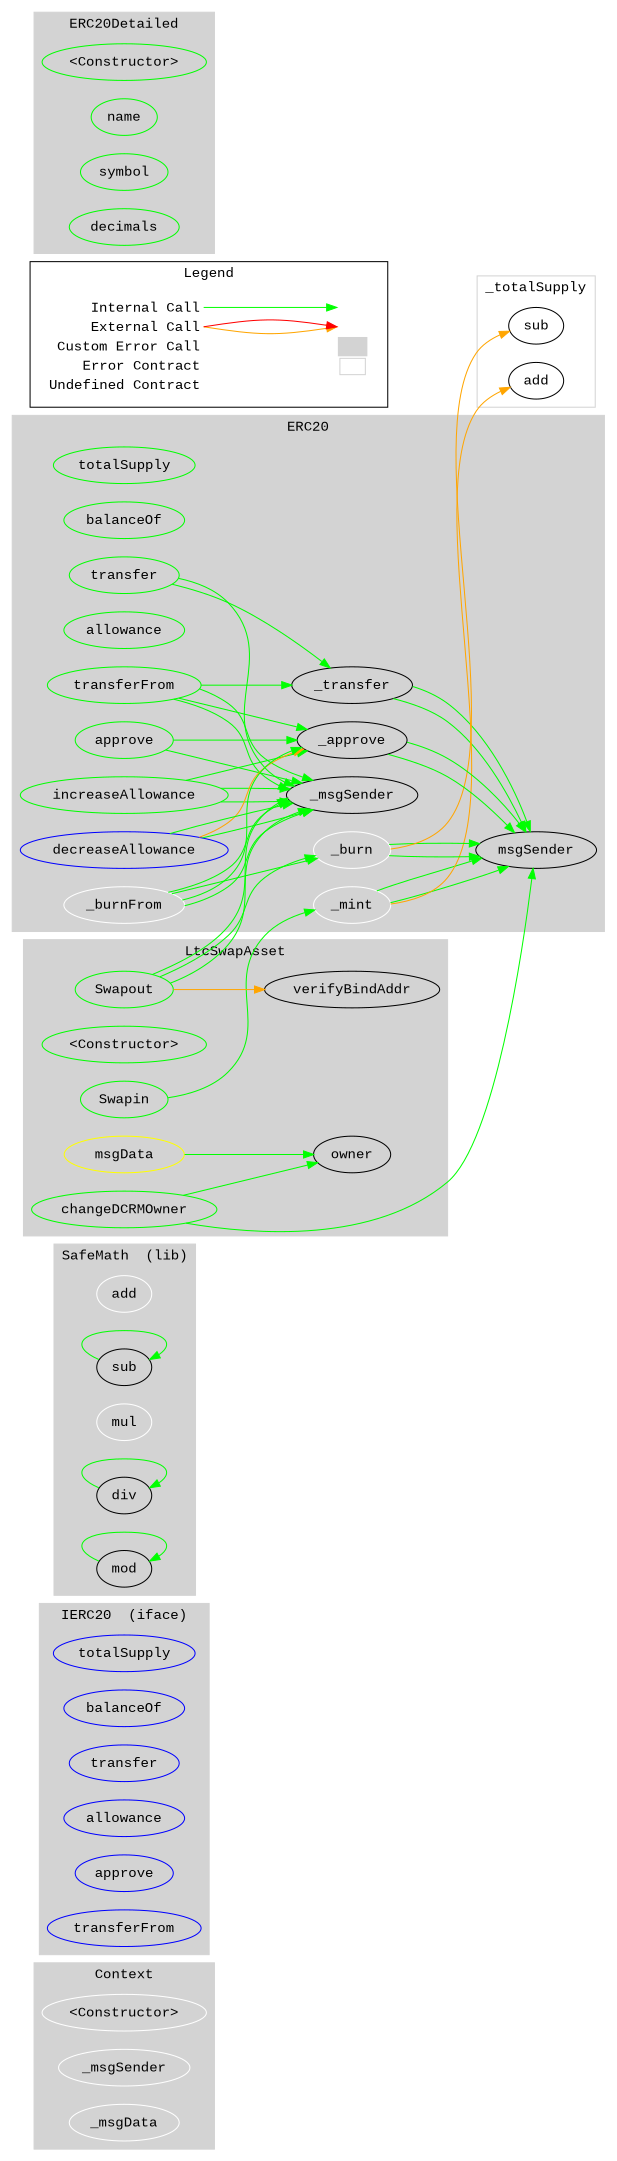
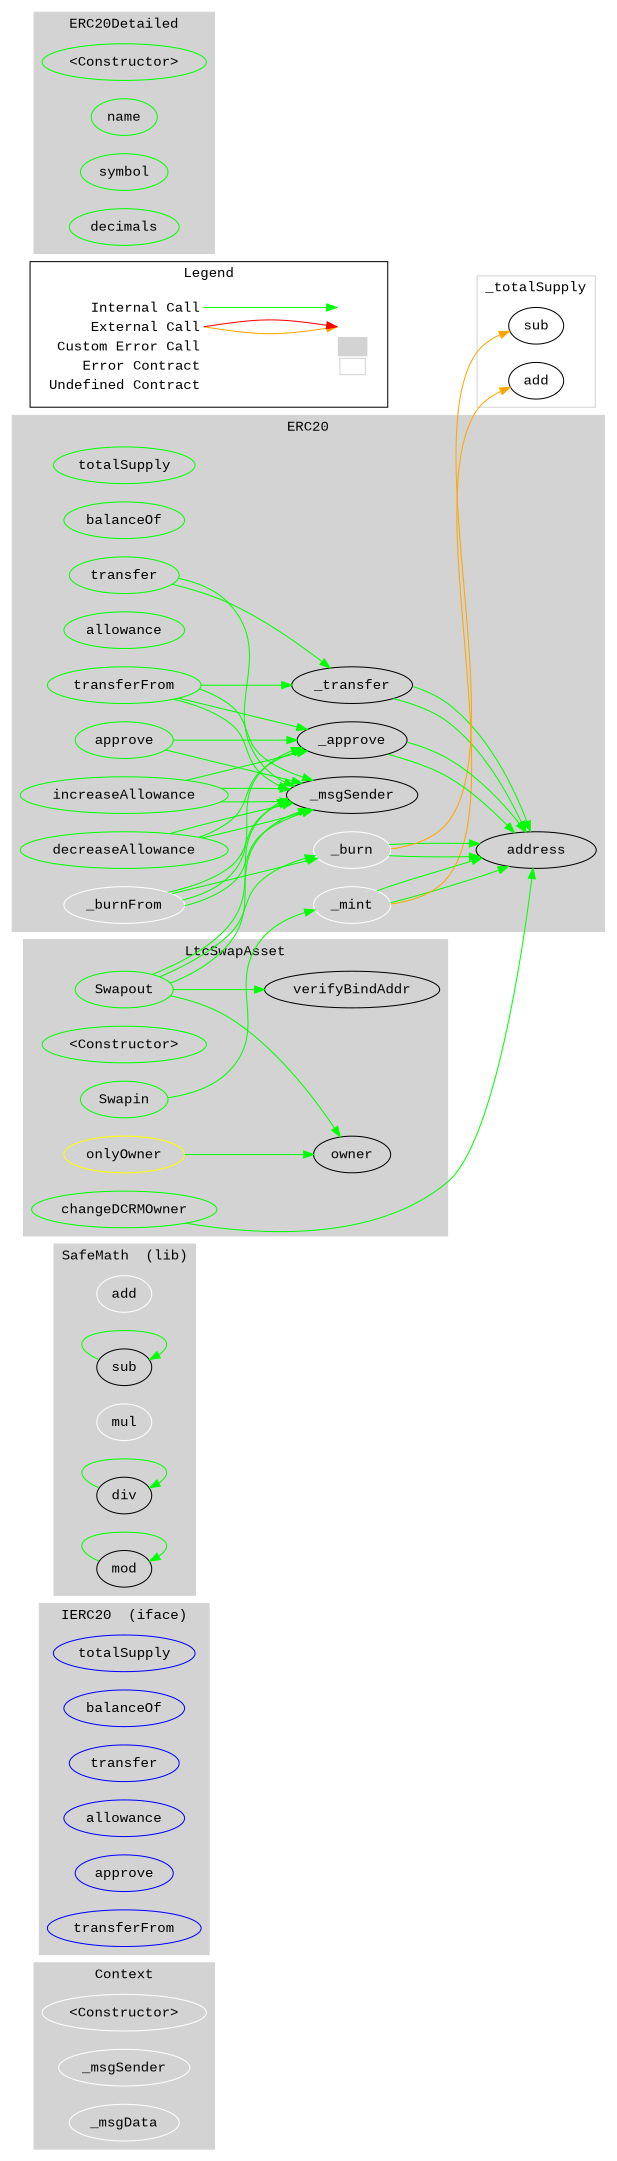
edge "decreaseAllowance" -> "_approve": color orange -> green
node "decreaseAllowance": color blue -> green
node "msgSender": label "msgSender" -> "address"
edge "Swapout" -> "verifyBindAddr": color orange -> green
node "msgData": label "msgData" -> "onlyOwner"
edge "changeDCRMOwner" -> "owner": now "Swapout" -> "owner"
